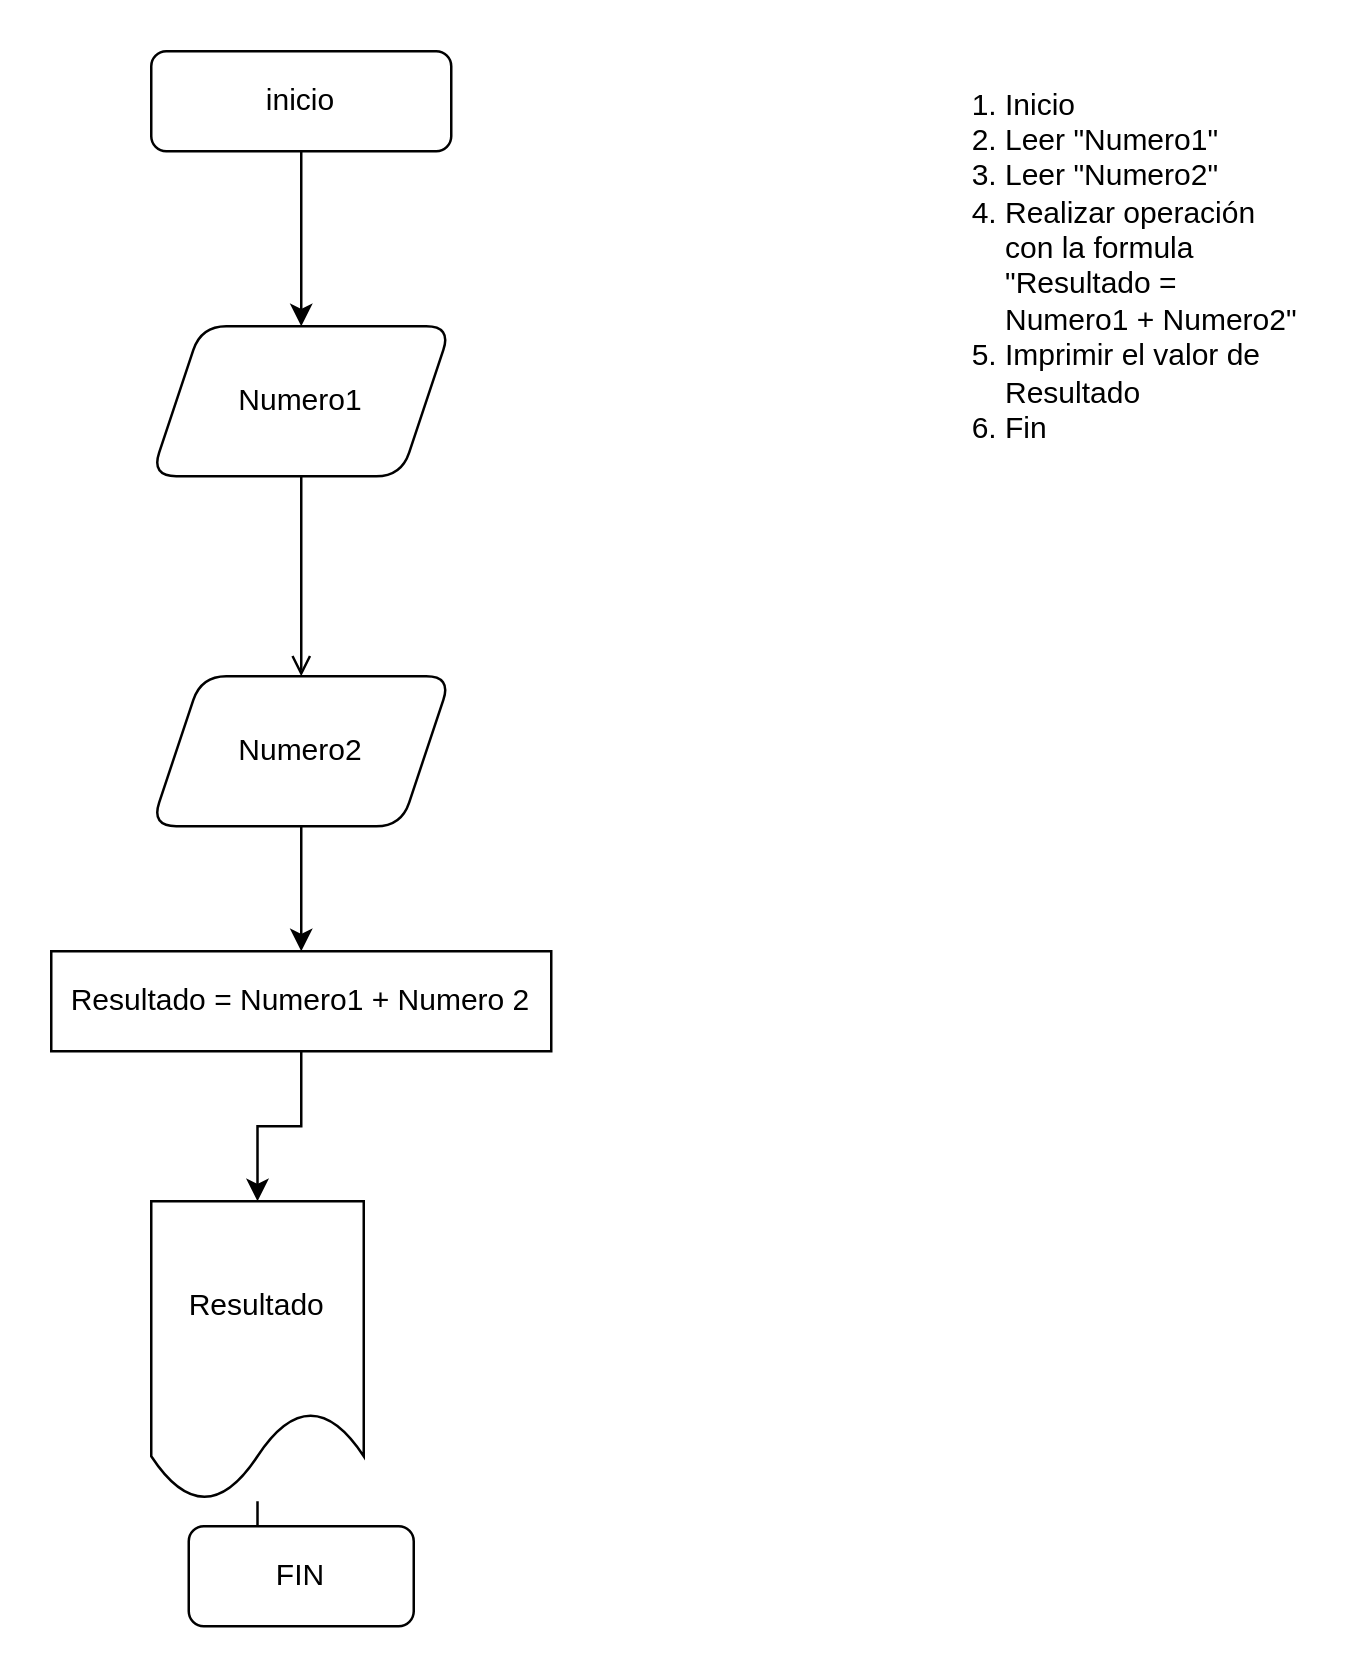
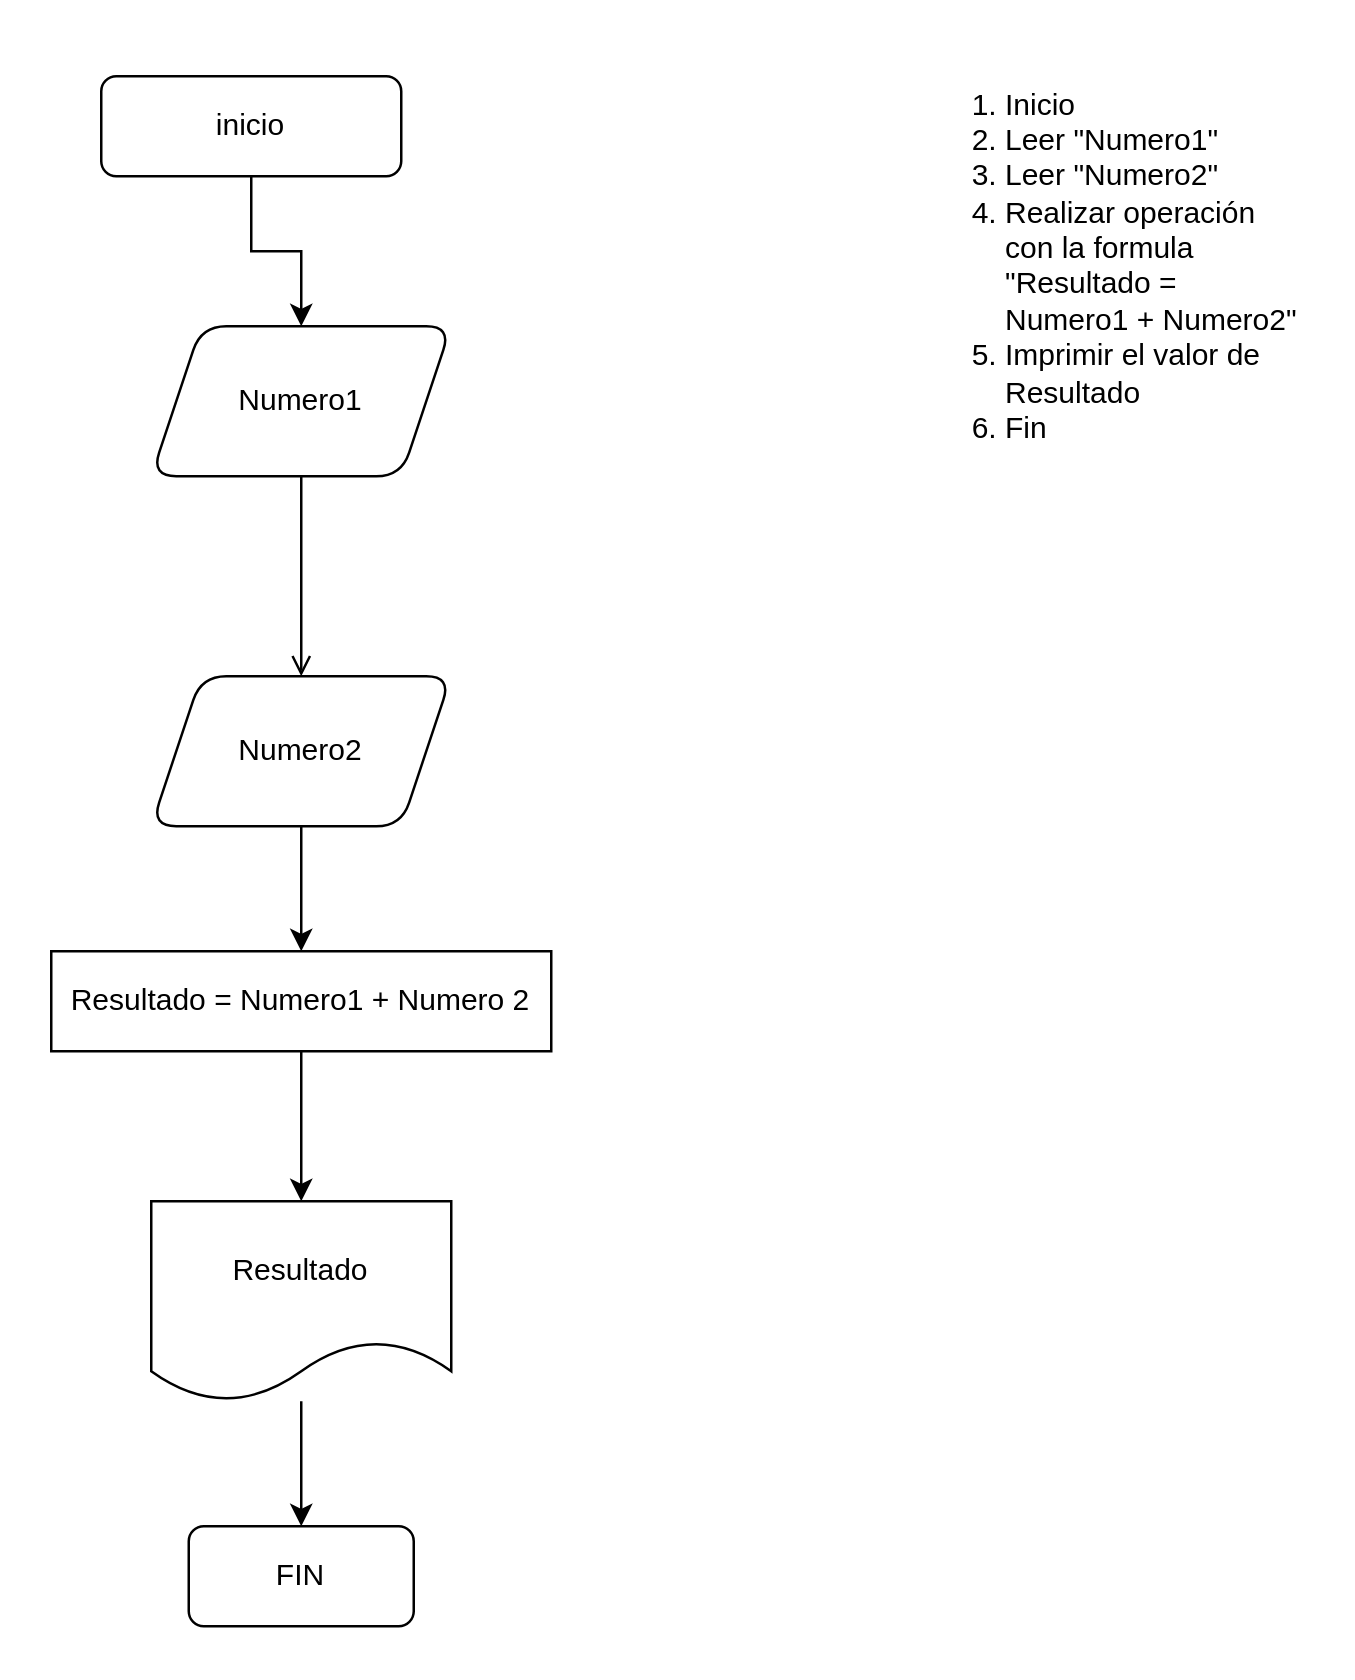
node "inicio": moved (301, 101) -> (251, 126)
node "Resultado": size 213x300 -> 300x200
